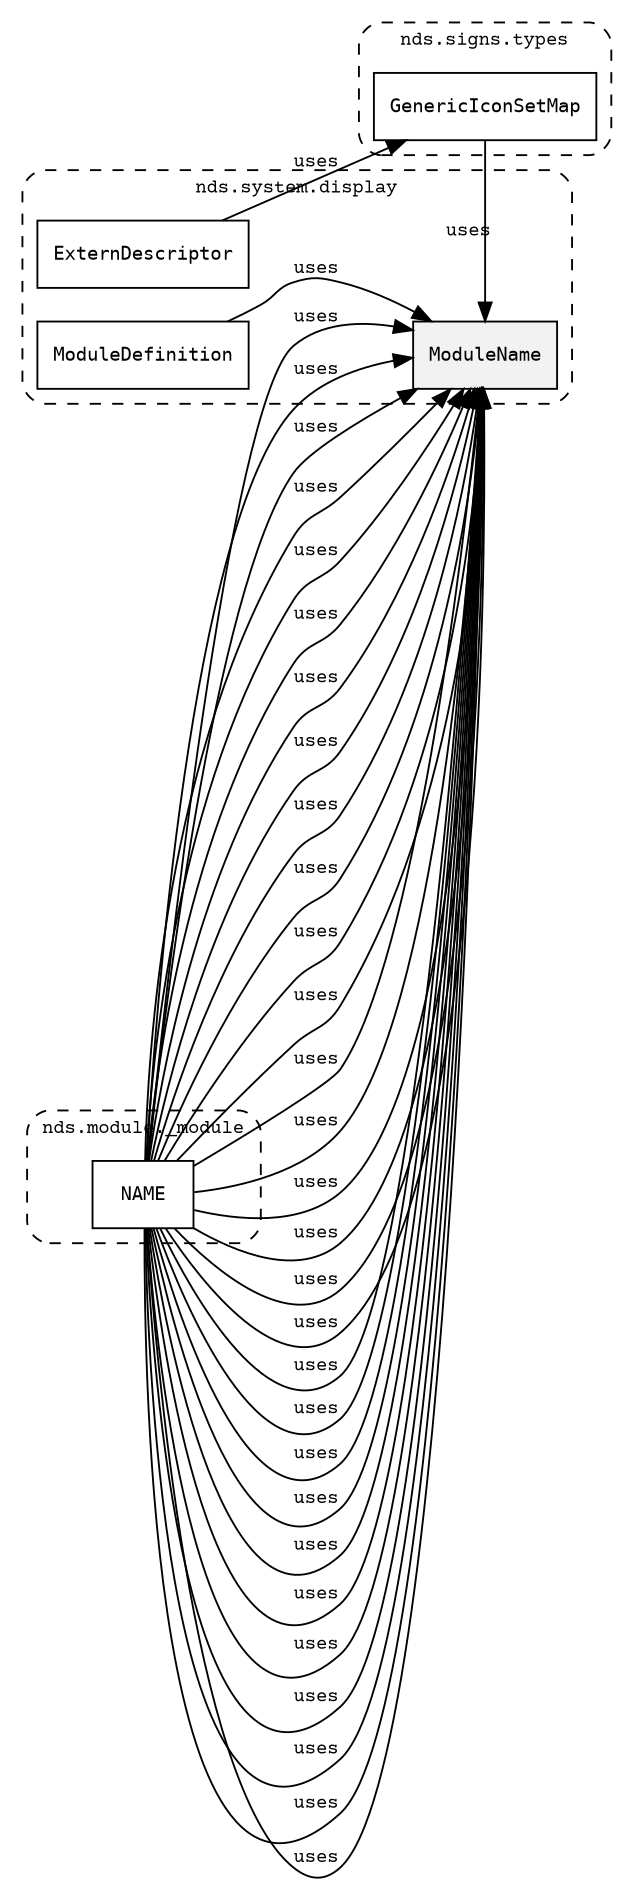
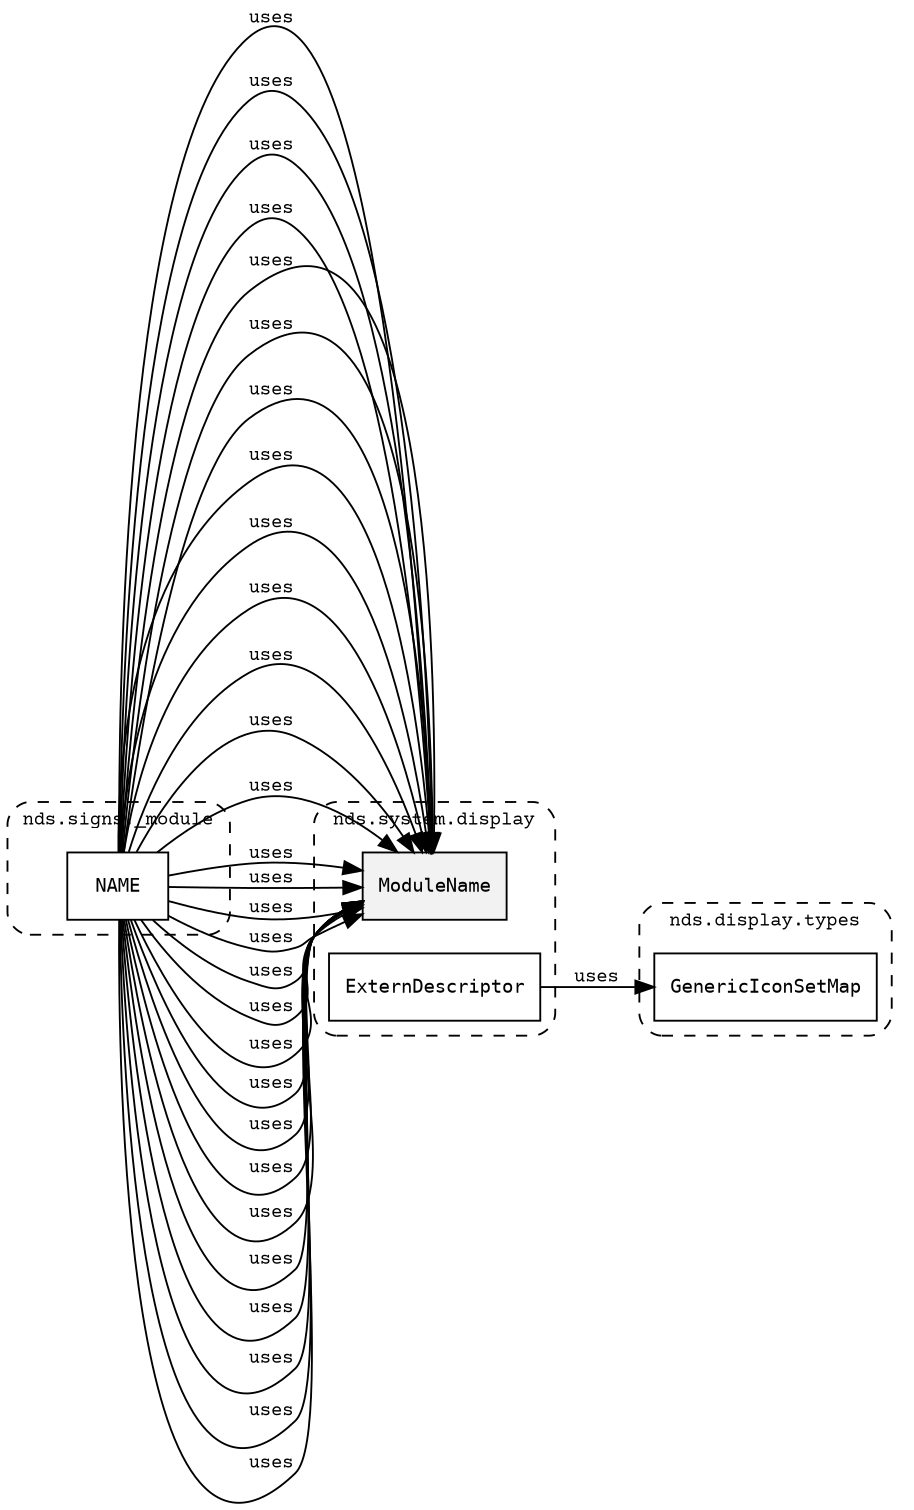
cluster "nds.signs.types": label "nds.signs.types" -> "nds.display.types"
edge "GenericIconSetMap" -> "ModuleName": removed, label "uses"
node "ModuleDefinition": removed
cluster "nds.module._module": label "nds.module._module" -> "nds.signs._module"
